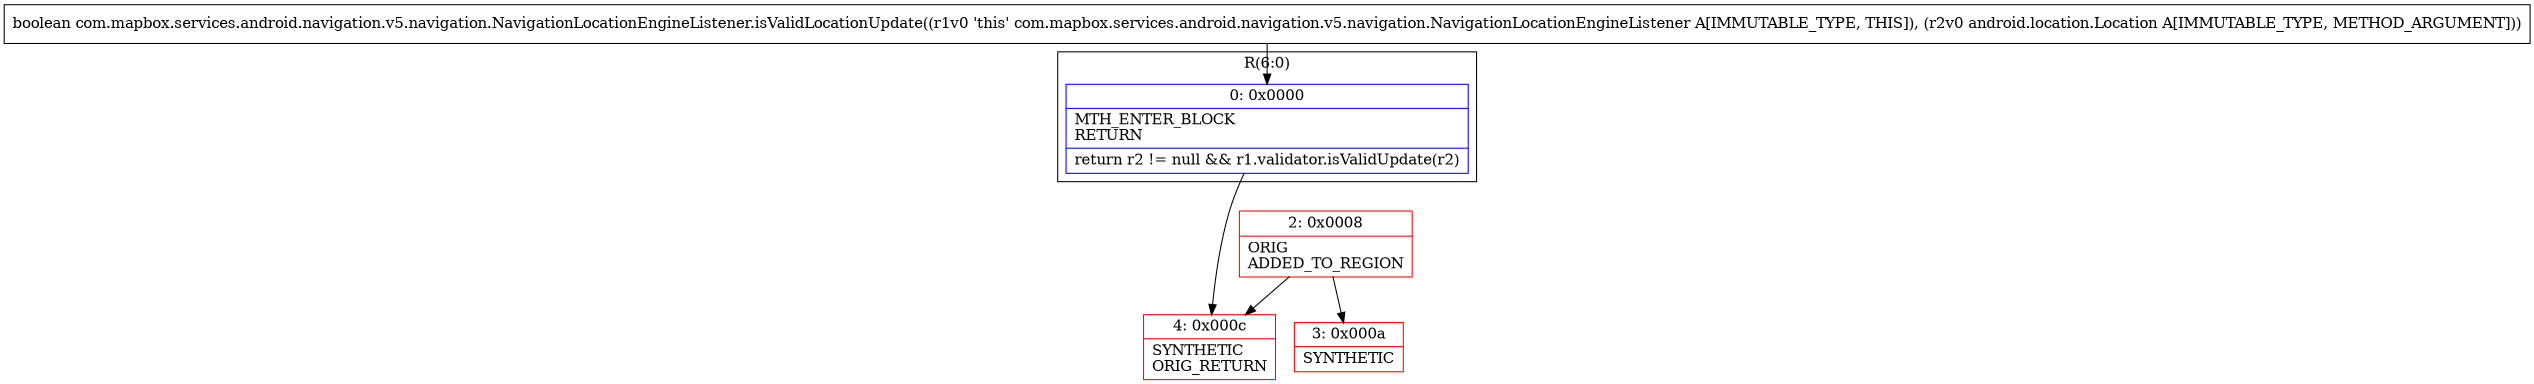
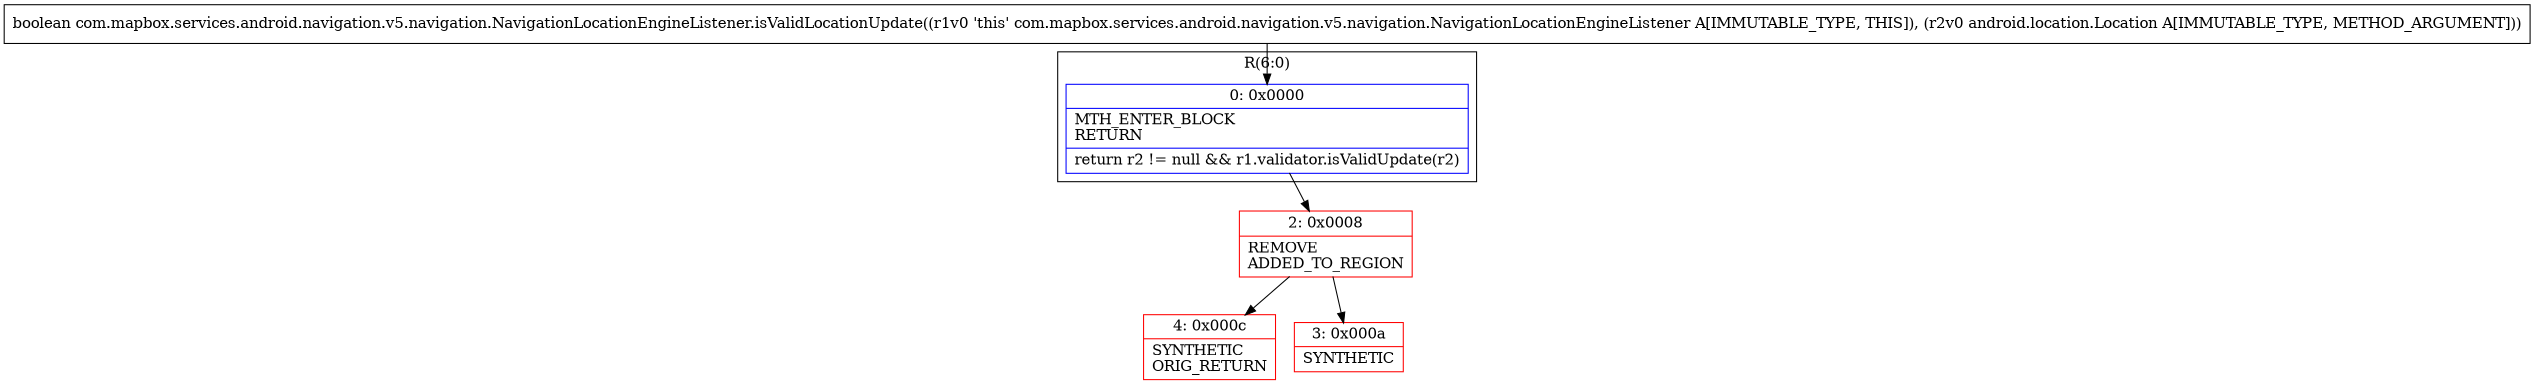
edge "0: 0x0000" -> "4: 0x000c": now "0: 0x0000" -> "2: 0x0008"
node "2: 0x0008": text "ORIG" -> "REMOVE"
